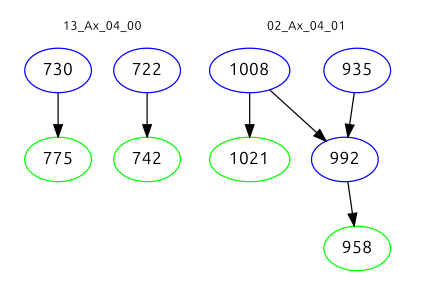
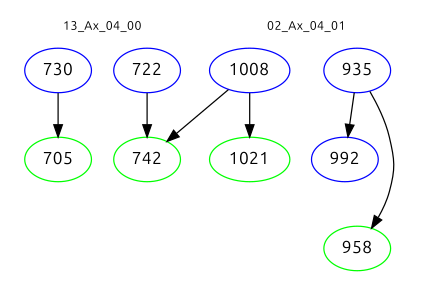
edge "1008" -> "992": now "1008" -> "742"
node "775": label "775" -> "705"
edge "992" -> "958": now "935" -> "958"
